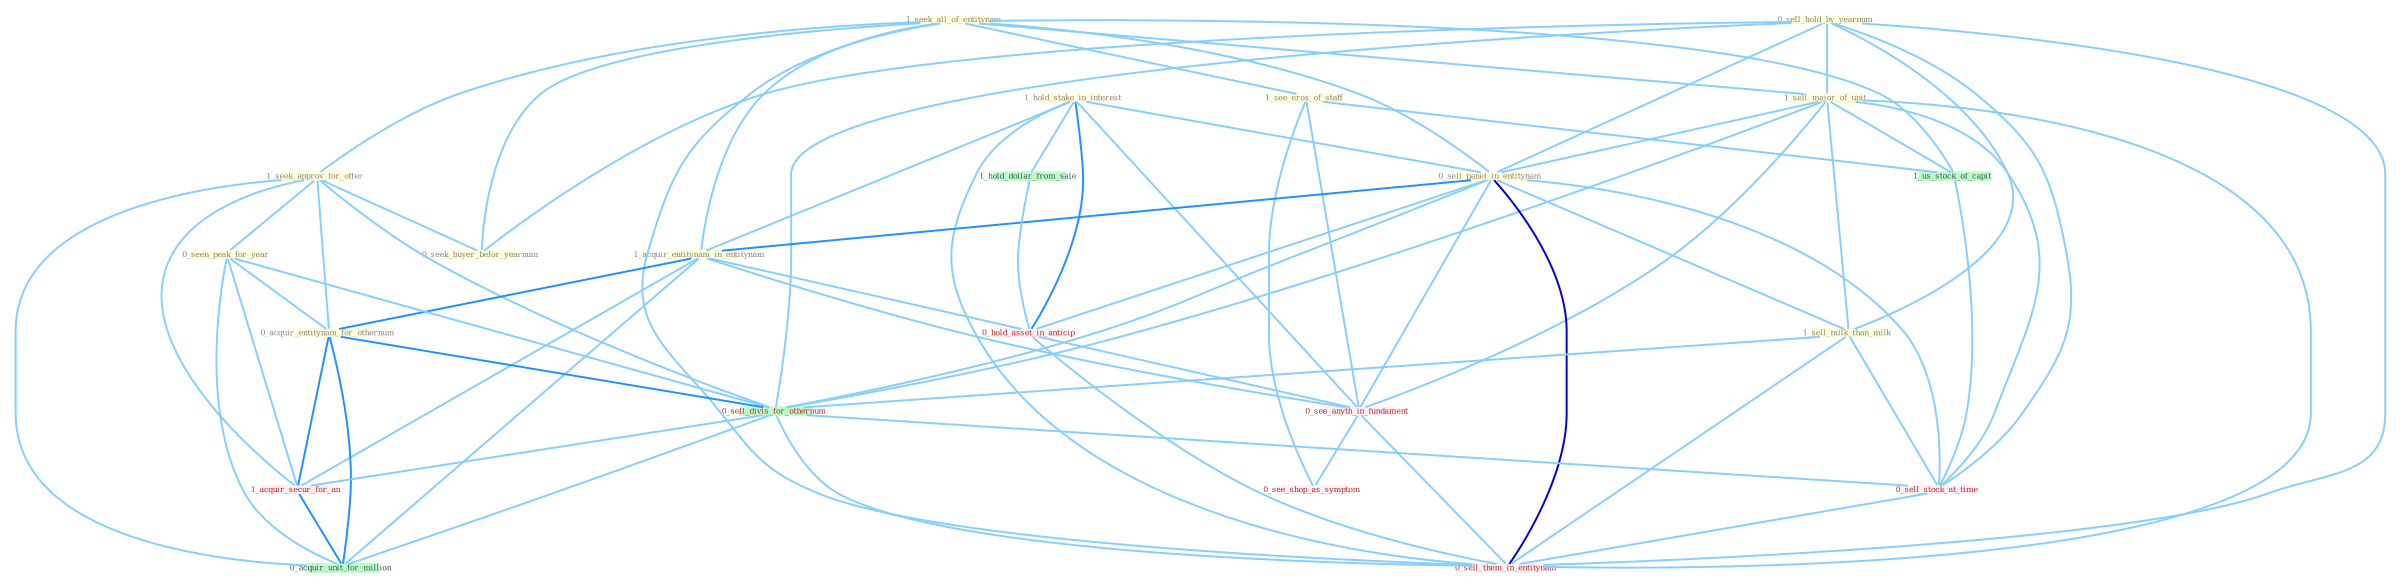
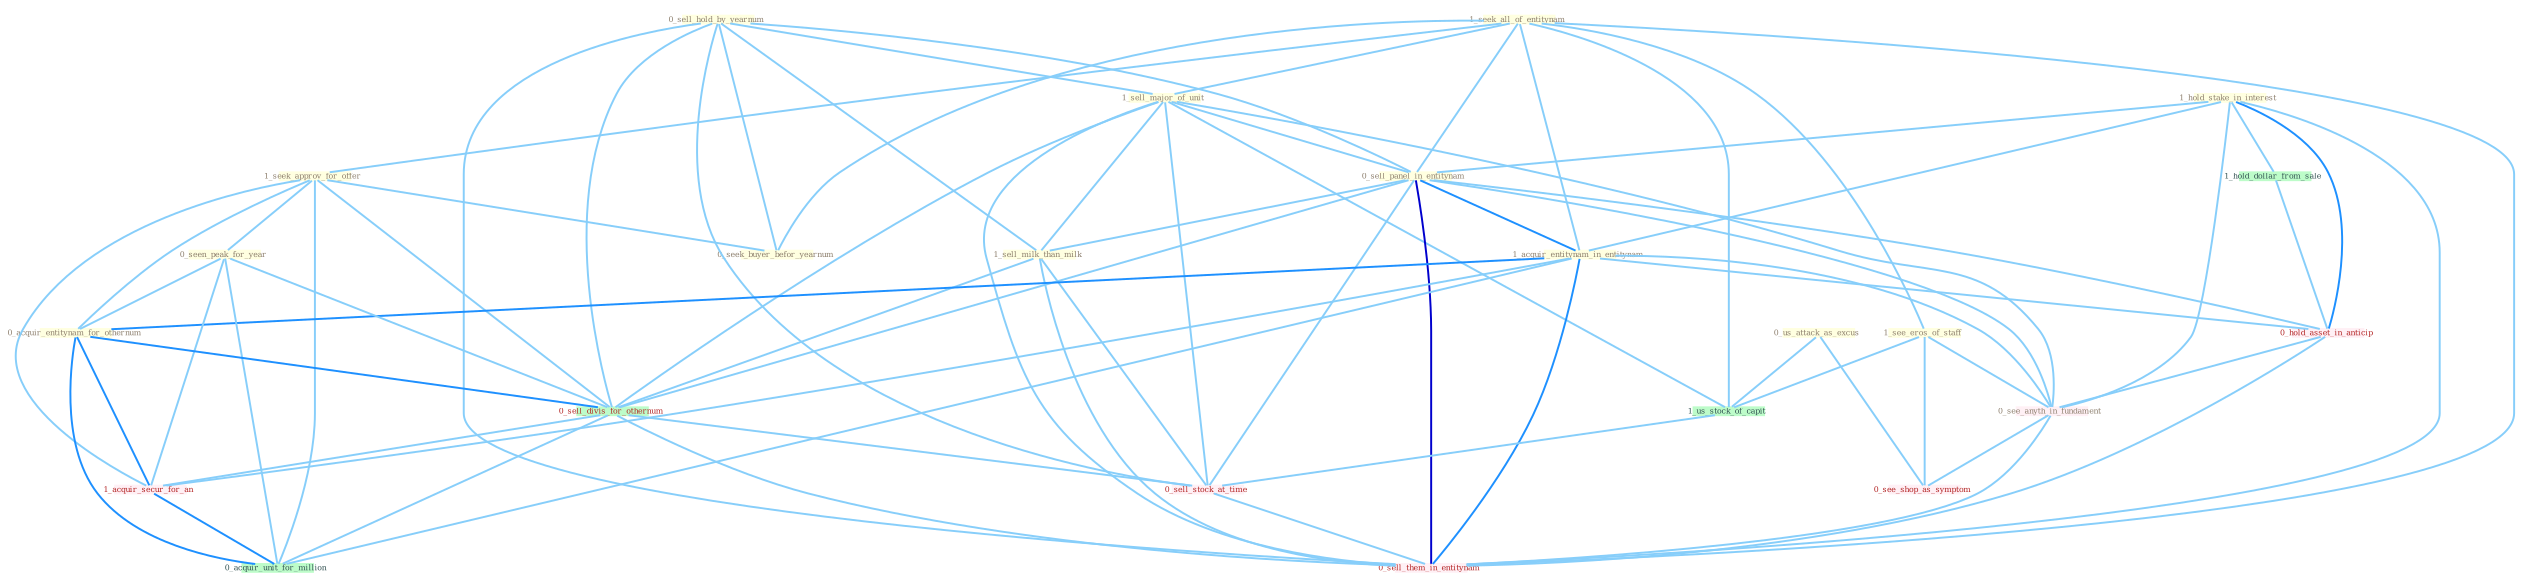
node "0_us_attack_as_excus": added
node "0_see_anyth_in_fundament": fontcolor #b22222 -> #8b7d6b
edge "1_acquir_entitynam_in_entitynam" -- "0_sell_them_in_entitynam": added
